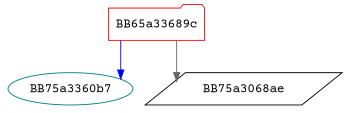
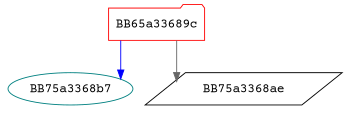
node "BB75a3360b7": label "BB75a3360b7" -> "BB75a3368b7"
node "BB75a3068ae": label "BB75a3068ae" -> "BB75a3368ae"
